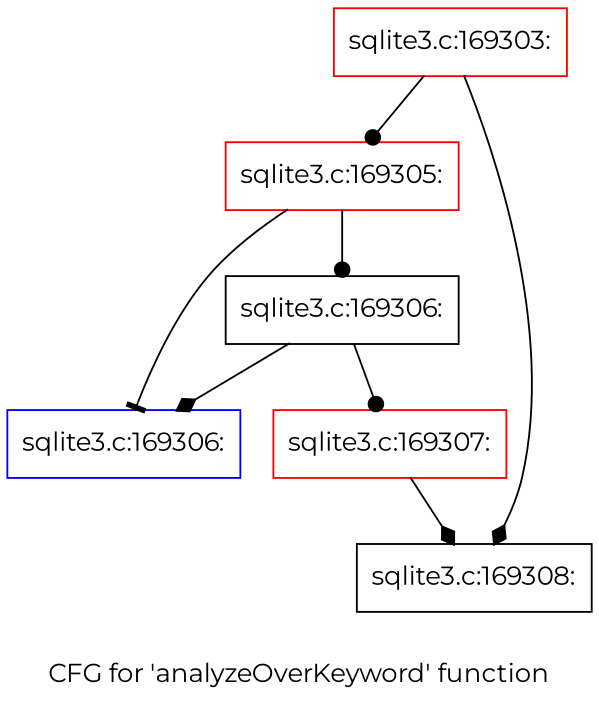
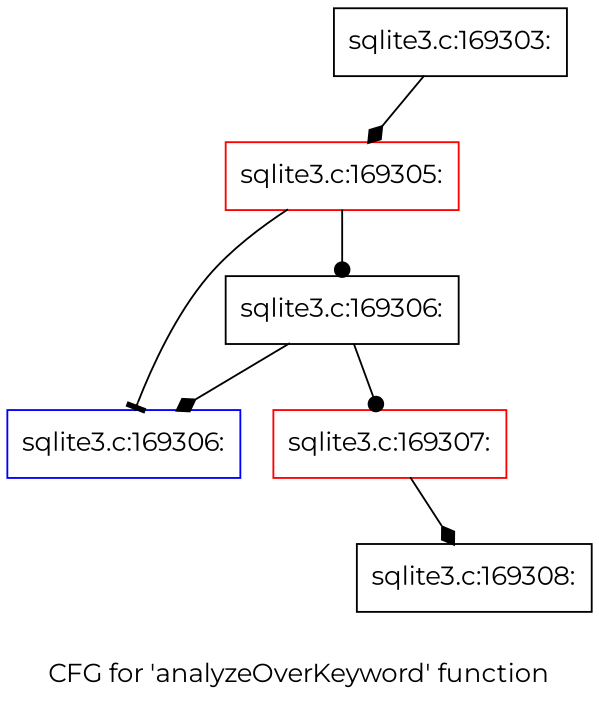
node "sqlite3.c:169303:": color red -> black
edge "sqlite3.c:169303:" -> "sqlite3.c:169305:": arrowhead dot -> diamond
edge "sqlite3.c:169303:" -> "sqlite3.c:169308:": removed
